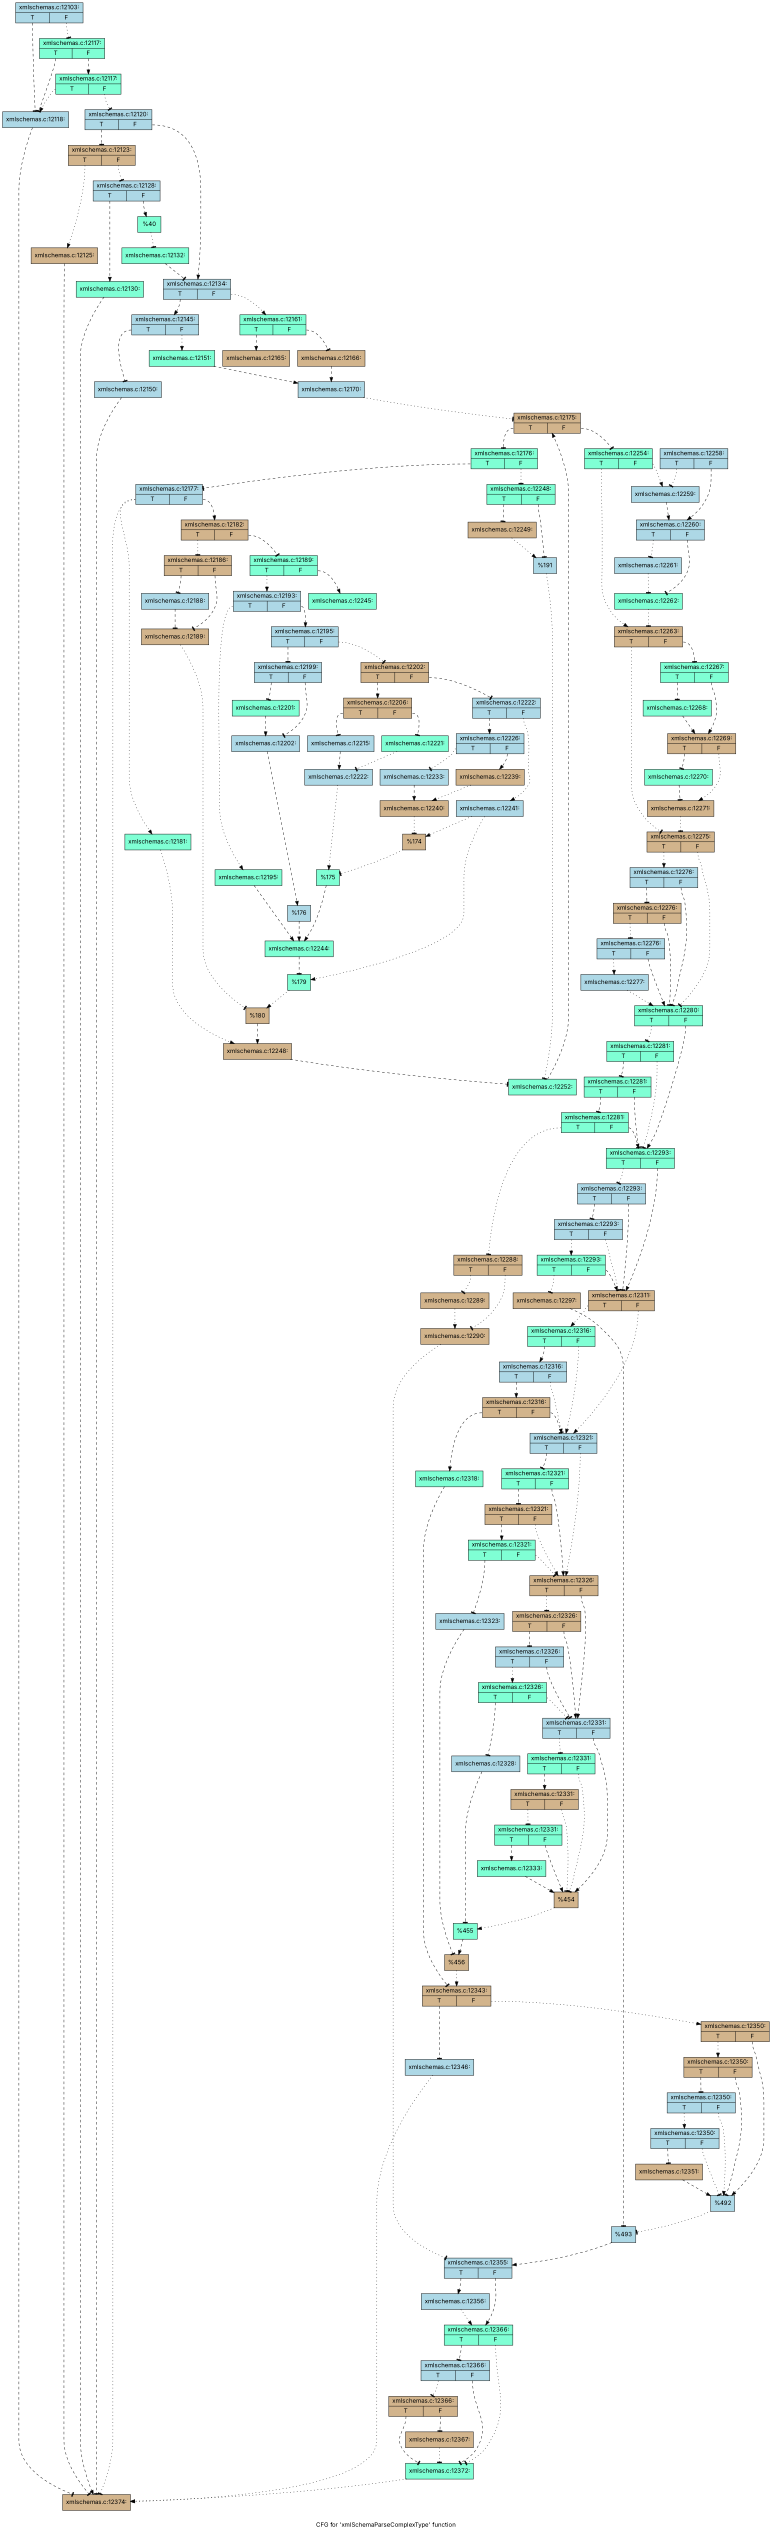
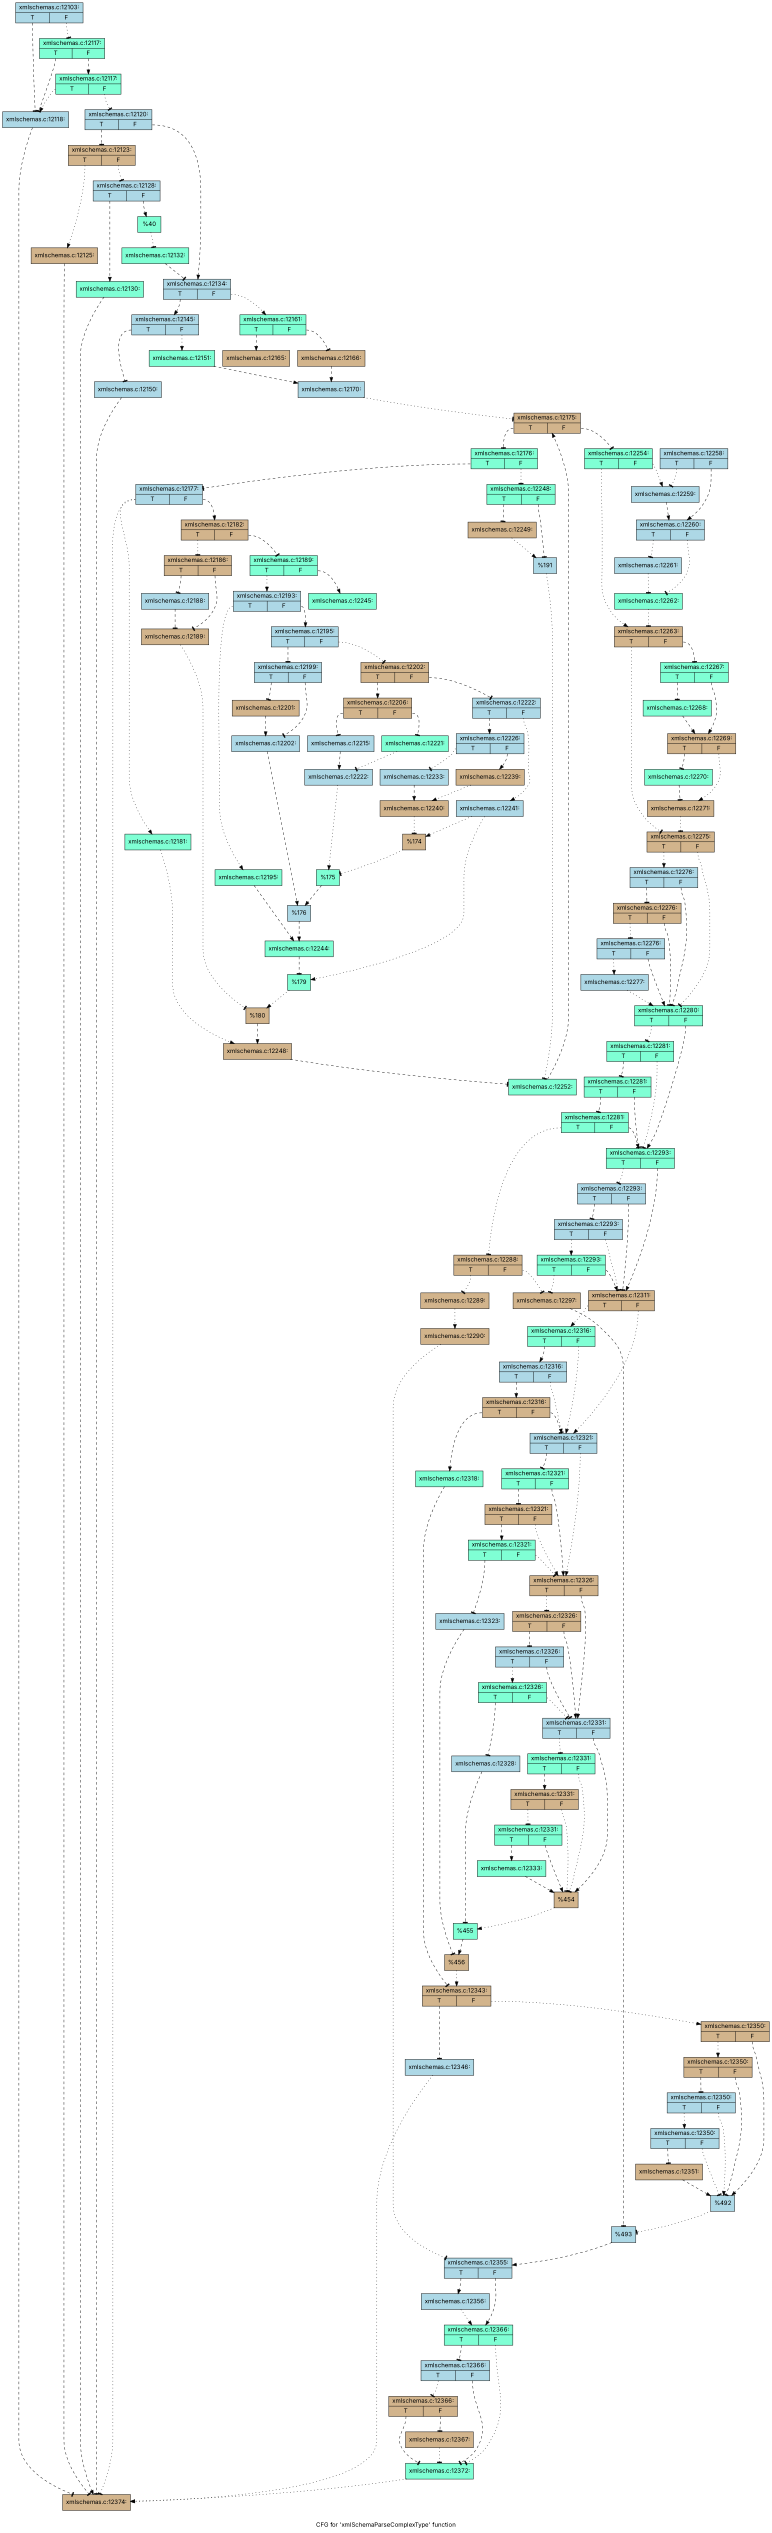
edge "xmlschemas.c:12260:" -> "xmlschemas.c:12262:": style dashed -> dotted
node "xmlschemas.c:12201:": fillcolor aquamarine -> tan
edge "%175" -> "xmlschemas.c:12244:": now "%175" -> "%176"
edge "xmlschemas.c:12288:" -> "xmlschemas.c:12290:": now "xmlschemas.c:12288:" -> "xmlschemas.c:12297:"
